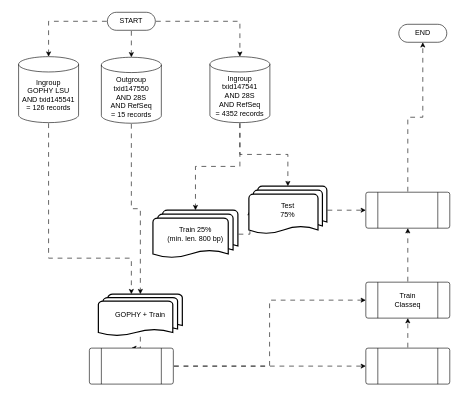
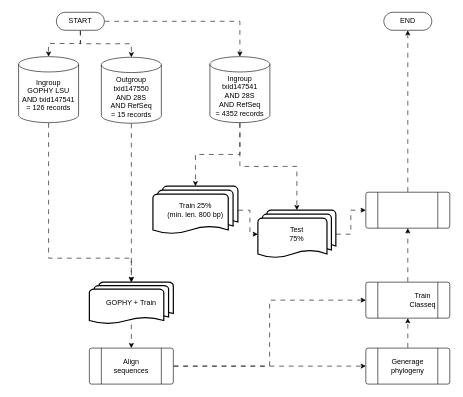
node "START": moved (131, 21) -> (80, 21)
node "END": moved (423, 33) -> (408, 21)
node "Ingroup GOPHY LSU AND txid145541 = 126 records": label "Ingroup GOPHY LSU AND txid145541 = 126 records" -> "Ingroup GOPHY LSU AND txid147541 = 126 records"
node "Test 75%": moved (288, 210) -> (297, 234)
node "Train 25% (min. len. 800 bp)": moved (195, 234) -> (195, 210)
node "Train Classeq": moved (408, 300) -> (423, 300)
node "GOPHY + Train": moved (140, 315) -> (131, 303)
node "Align sequences": added
node "Generage phylogeny": added
